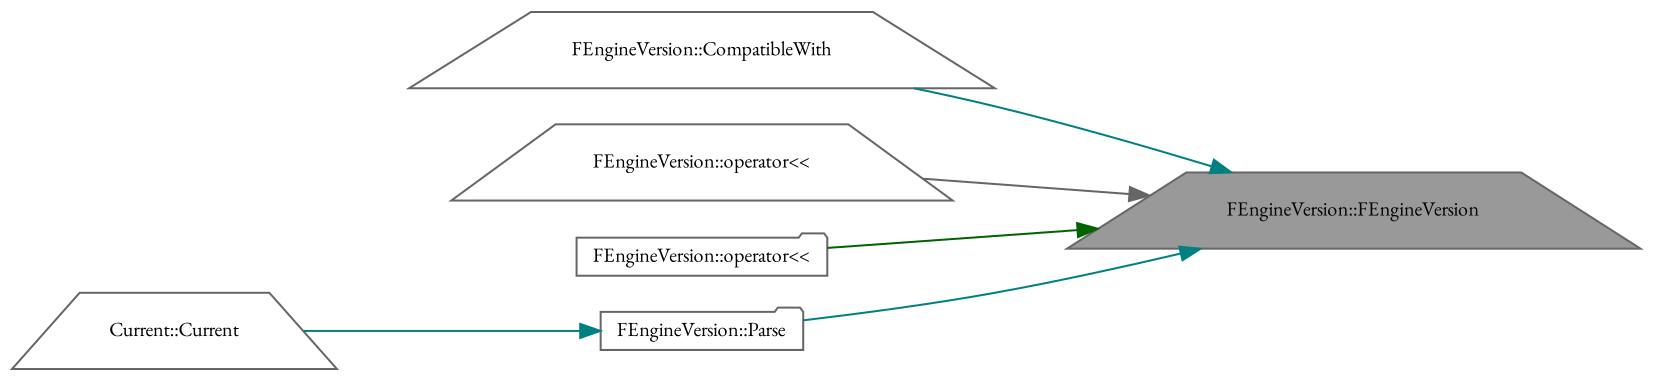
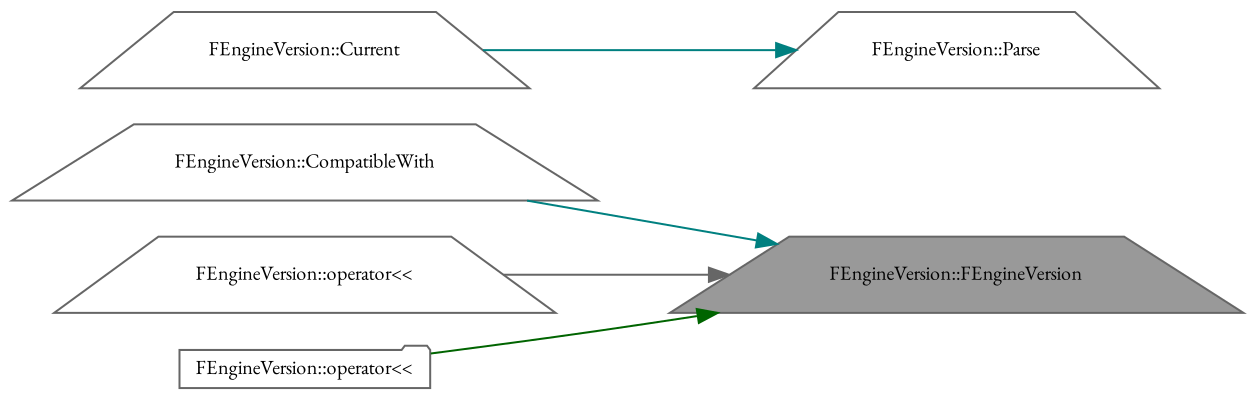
edge "FEngineVersion::Parse" -> "FEngineVersion::FEngineVersion": removed
node "Current::Current": label "Current::Current" -> "FEngineVersion::Current"
node "FEngineVersion::Parse": shape folder -> trapezium
